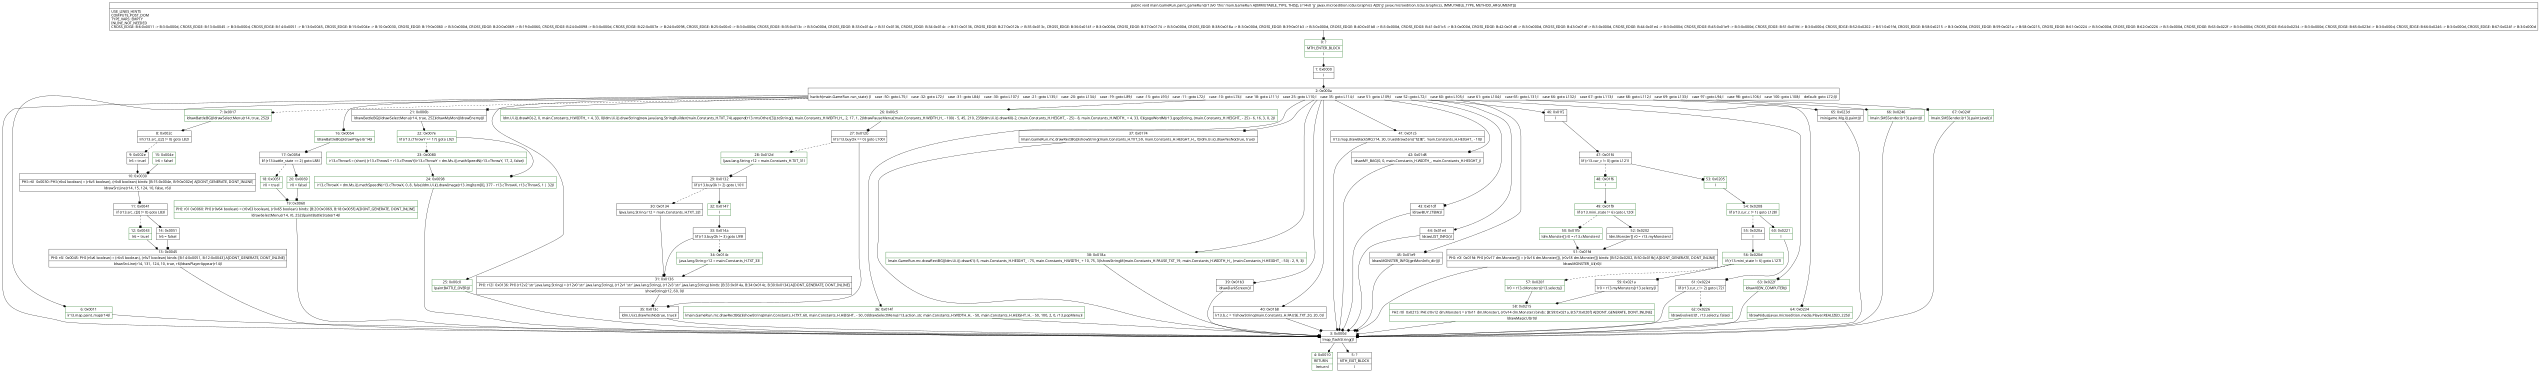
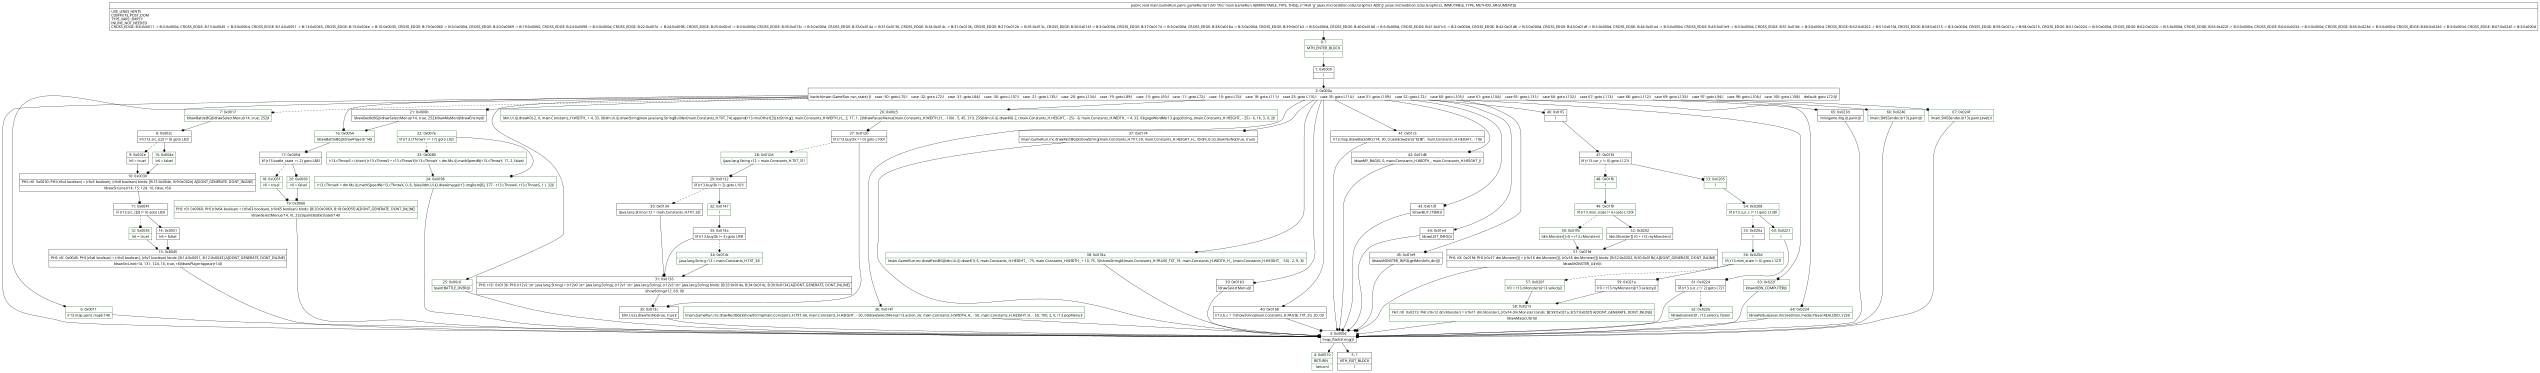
edge "21: 0x006b" -> "22: 0x007e": now "21: 0x006b" -> "16: 0x0054"
edge "8: 0x002c" -> "15: 0x004e": added
node "39: 0x01b3": text "ldrawDarkScreen()l" -> "ldrawSelectMenu()l"
